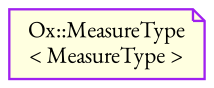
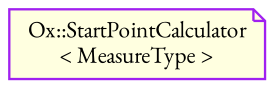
node "Ox::MeasureType < MeasureType >": label "Ox::MeasureType < MeasureType >" -> "Ox::StartPointCalculator < MeasureType >"
